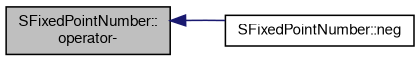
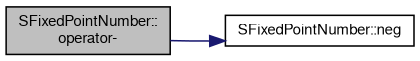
edge "SFixedPointNumber::neg" -> "SFixedPointNumber:: operator-": reversed
